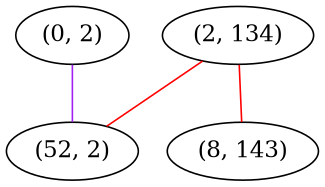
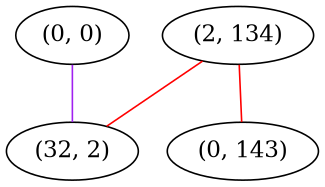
node "(0, 2)": label "(0, 2)" -> "(0, 0)"
node "(52, 2)": label "(52, 2)" -> "(32, 2)"
node "(8, 143)": label "(8, 143)" -> "(0, 143)"
